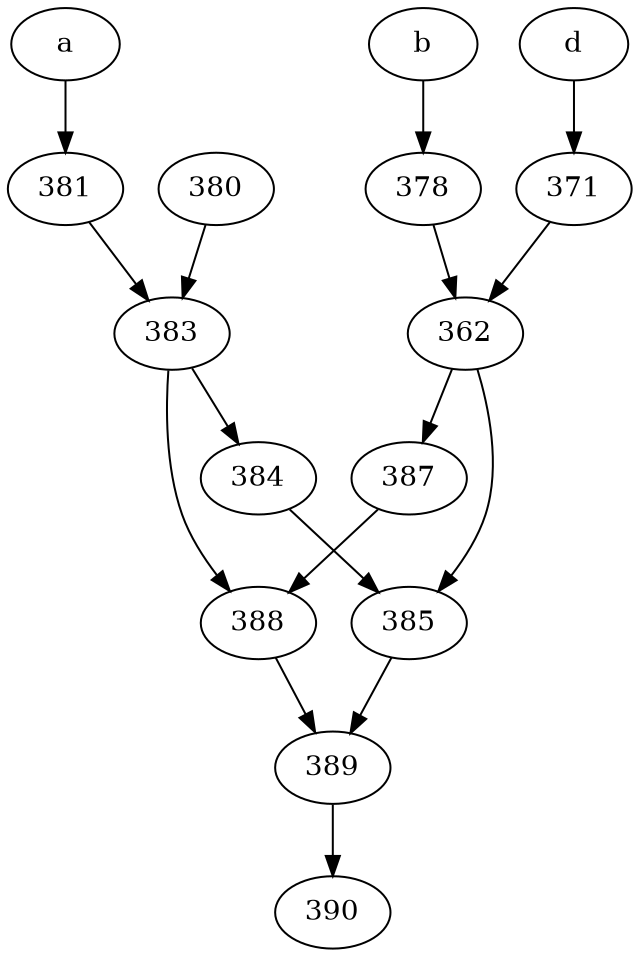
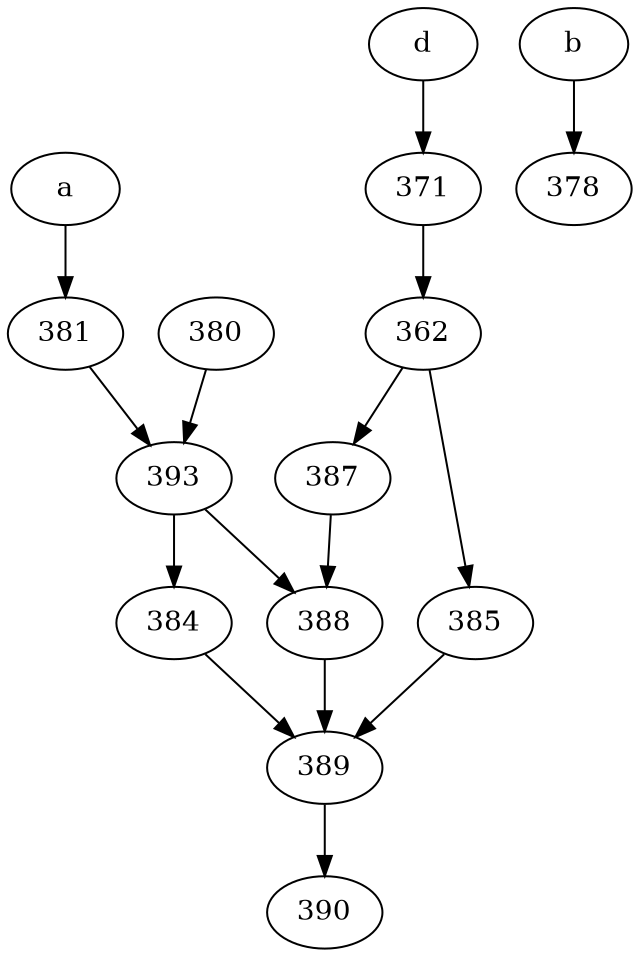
edge "378" -> "362": removed
node "383": label "383" -> "393"
edge "384" -> "385": now "384" -> "389"
